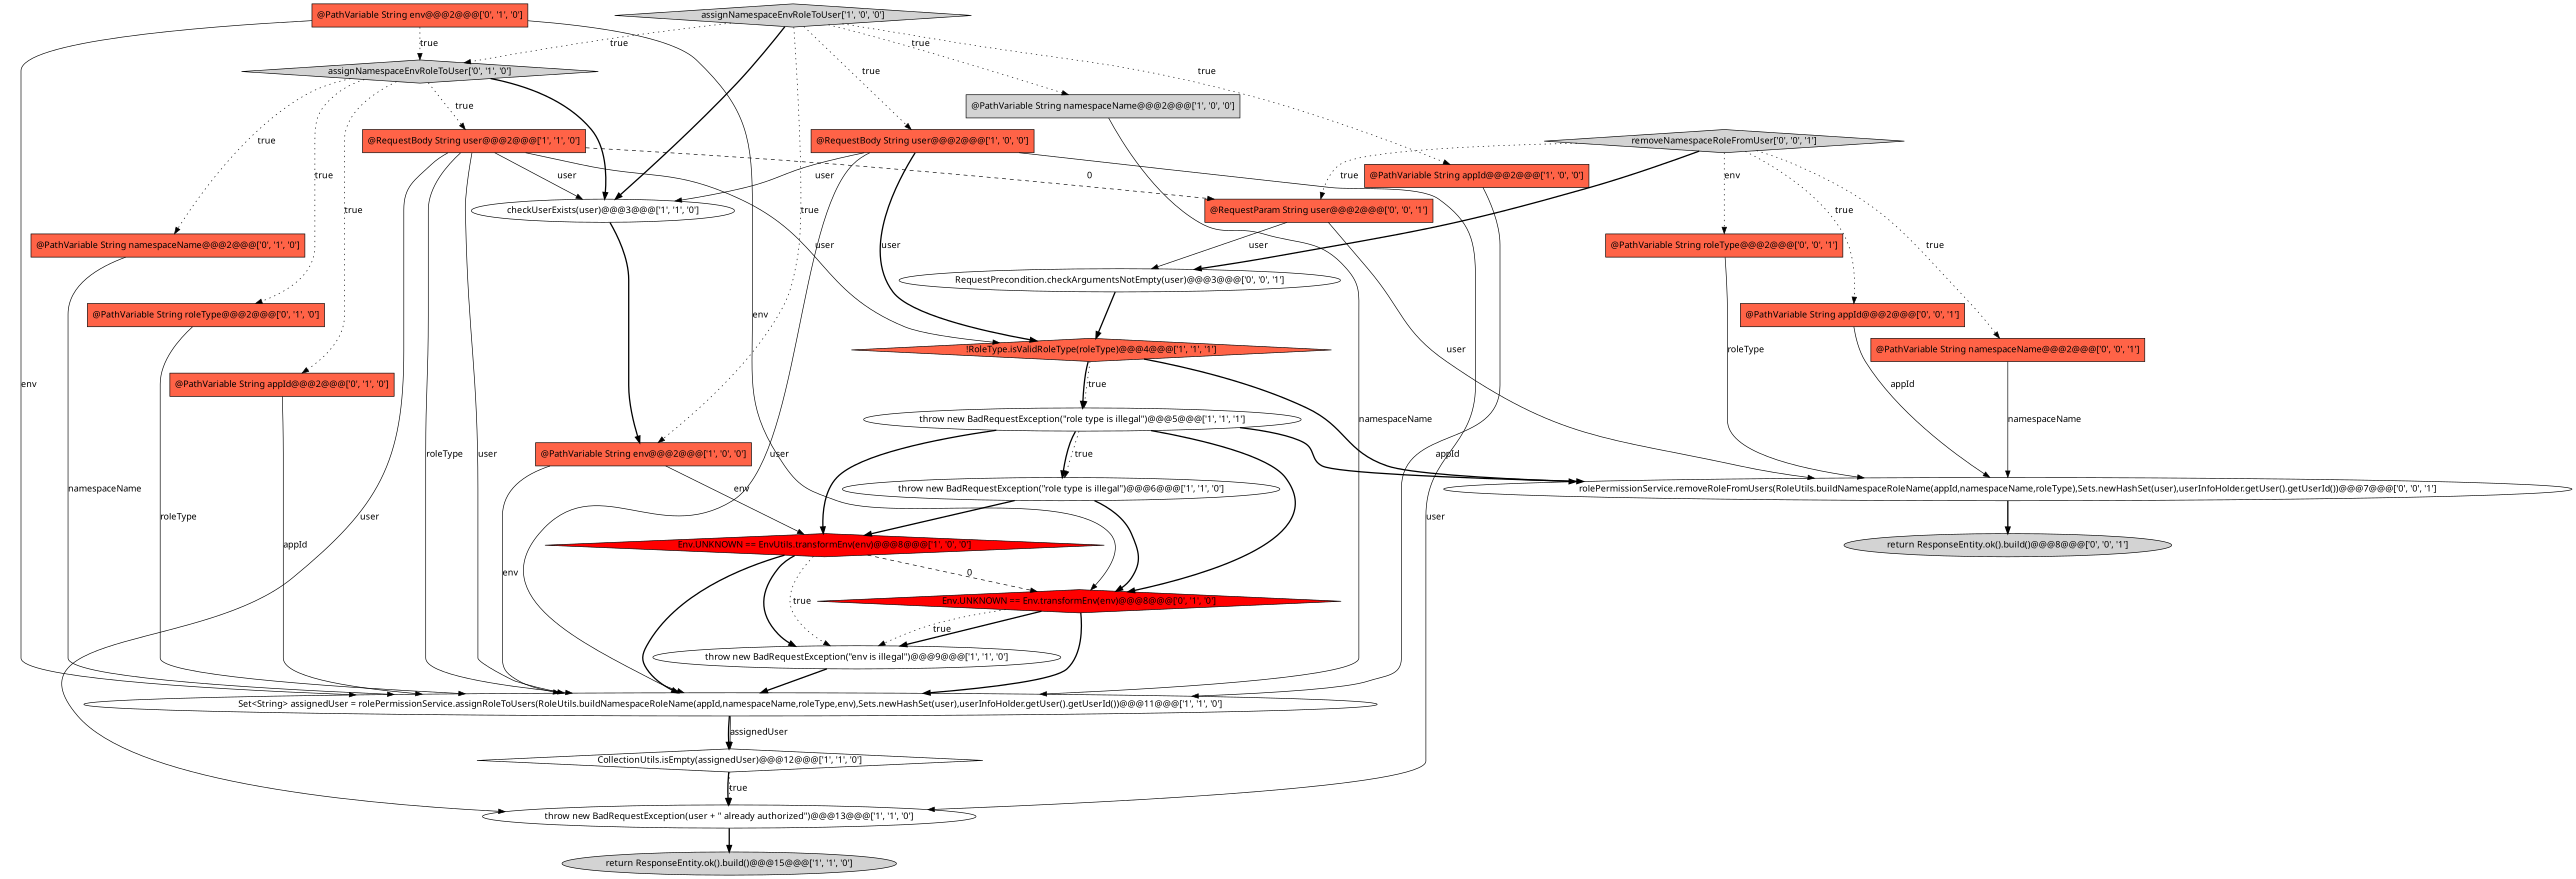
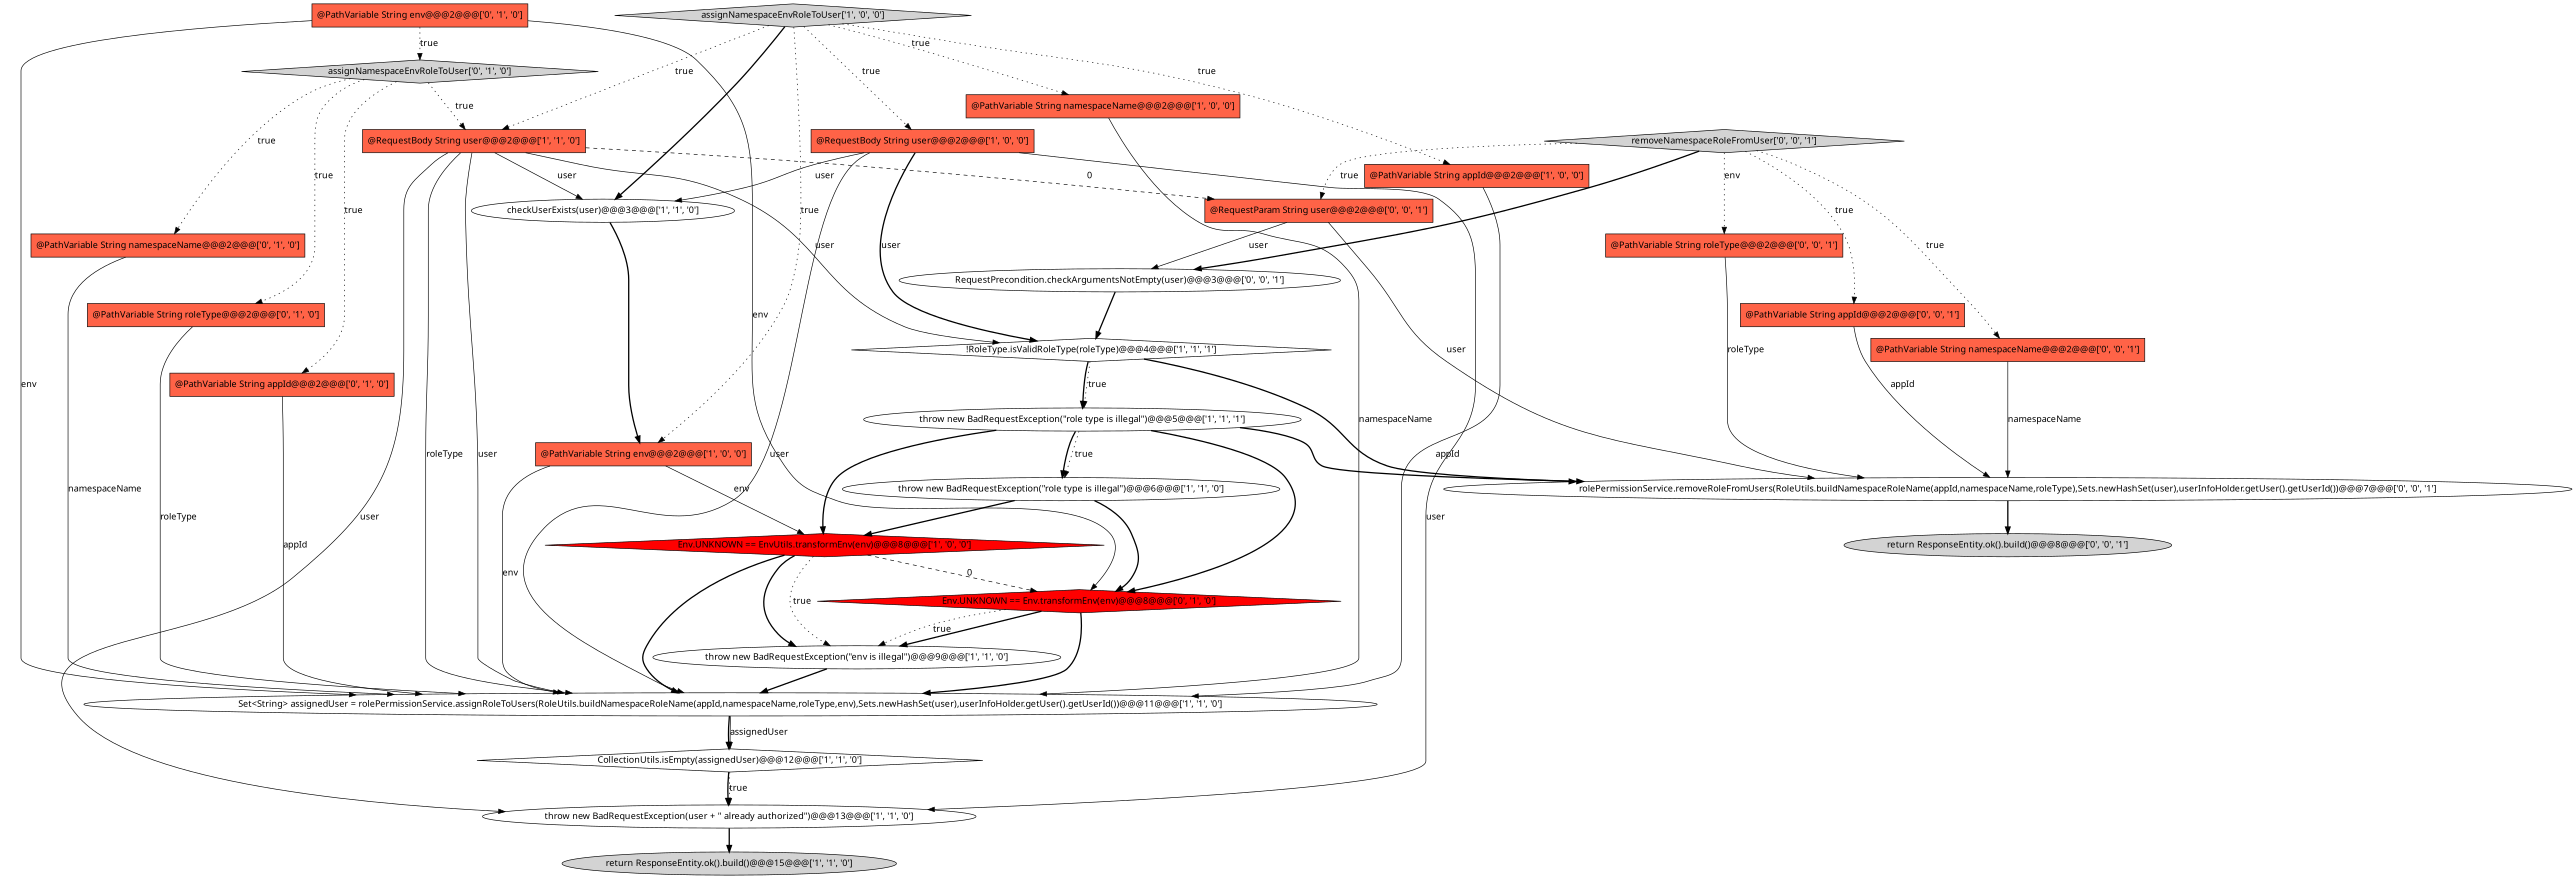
edge "assignNamespaceEnvRoleToUser['1', '0', '0']" -> "assignNamespaceEnvRoleToUser['0', '1', '0']": now "assignNamespaceEnvRoleToUser['1', '0', '0']" -> "@RequestBody String user@@@2@@@['1', '1', '0']"
node "@PathVariable String namespaceName@@@2@@@['1', '0', '0']": fillcolor lightgray -> tomato
edge "assignNamespaceEnvRoleToUser['0', '1', '0']" -> "checkUserExists(user)@@@3@@@['1', '1', '0']": removed
node "!RoleType.isValidRoleType(roleType)@@@4@@@['1', '1', '1']": fillcolor tomato -> white
